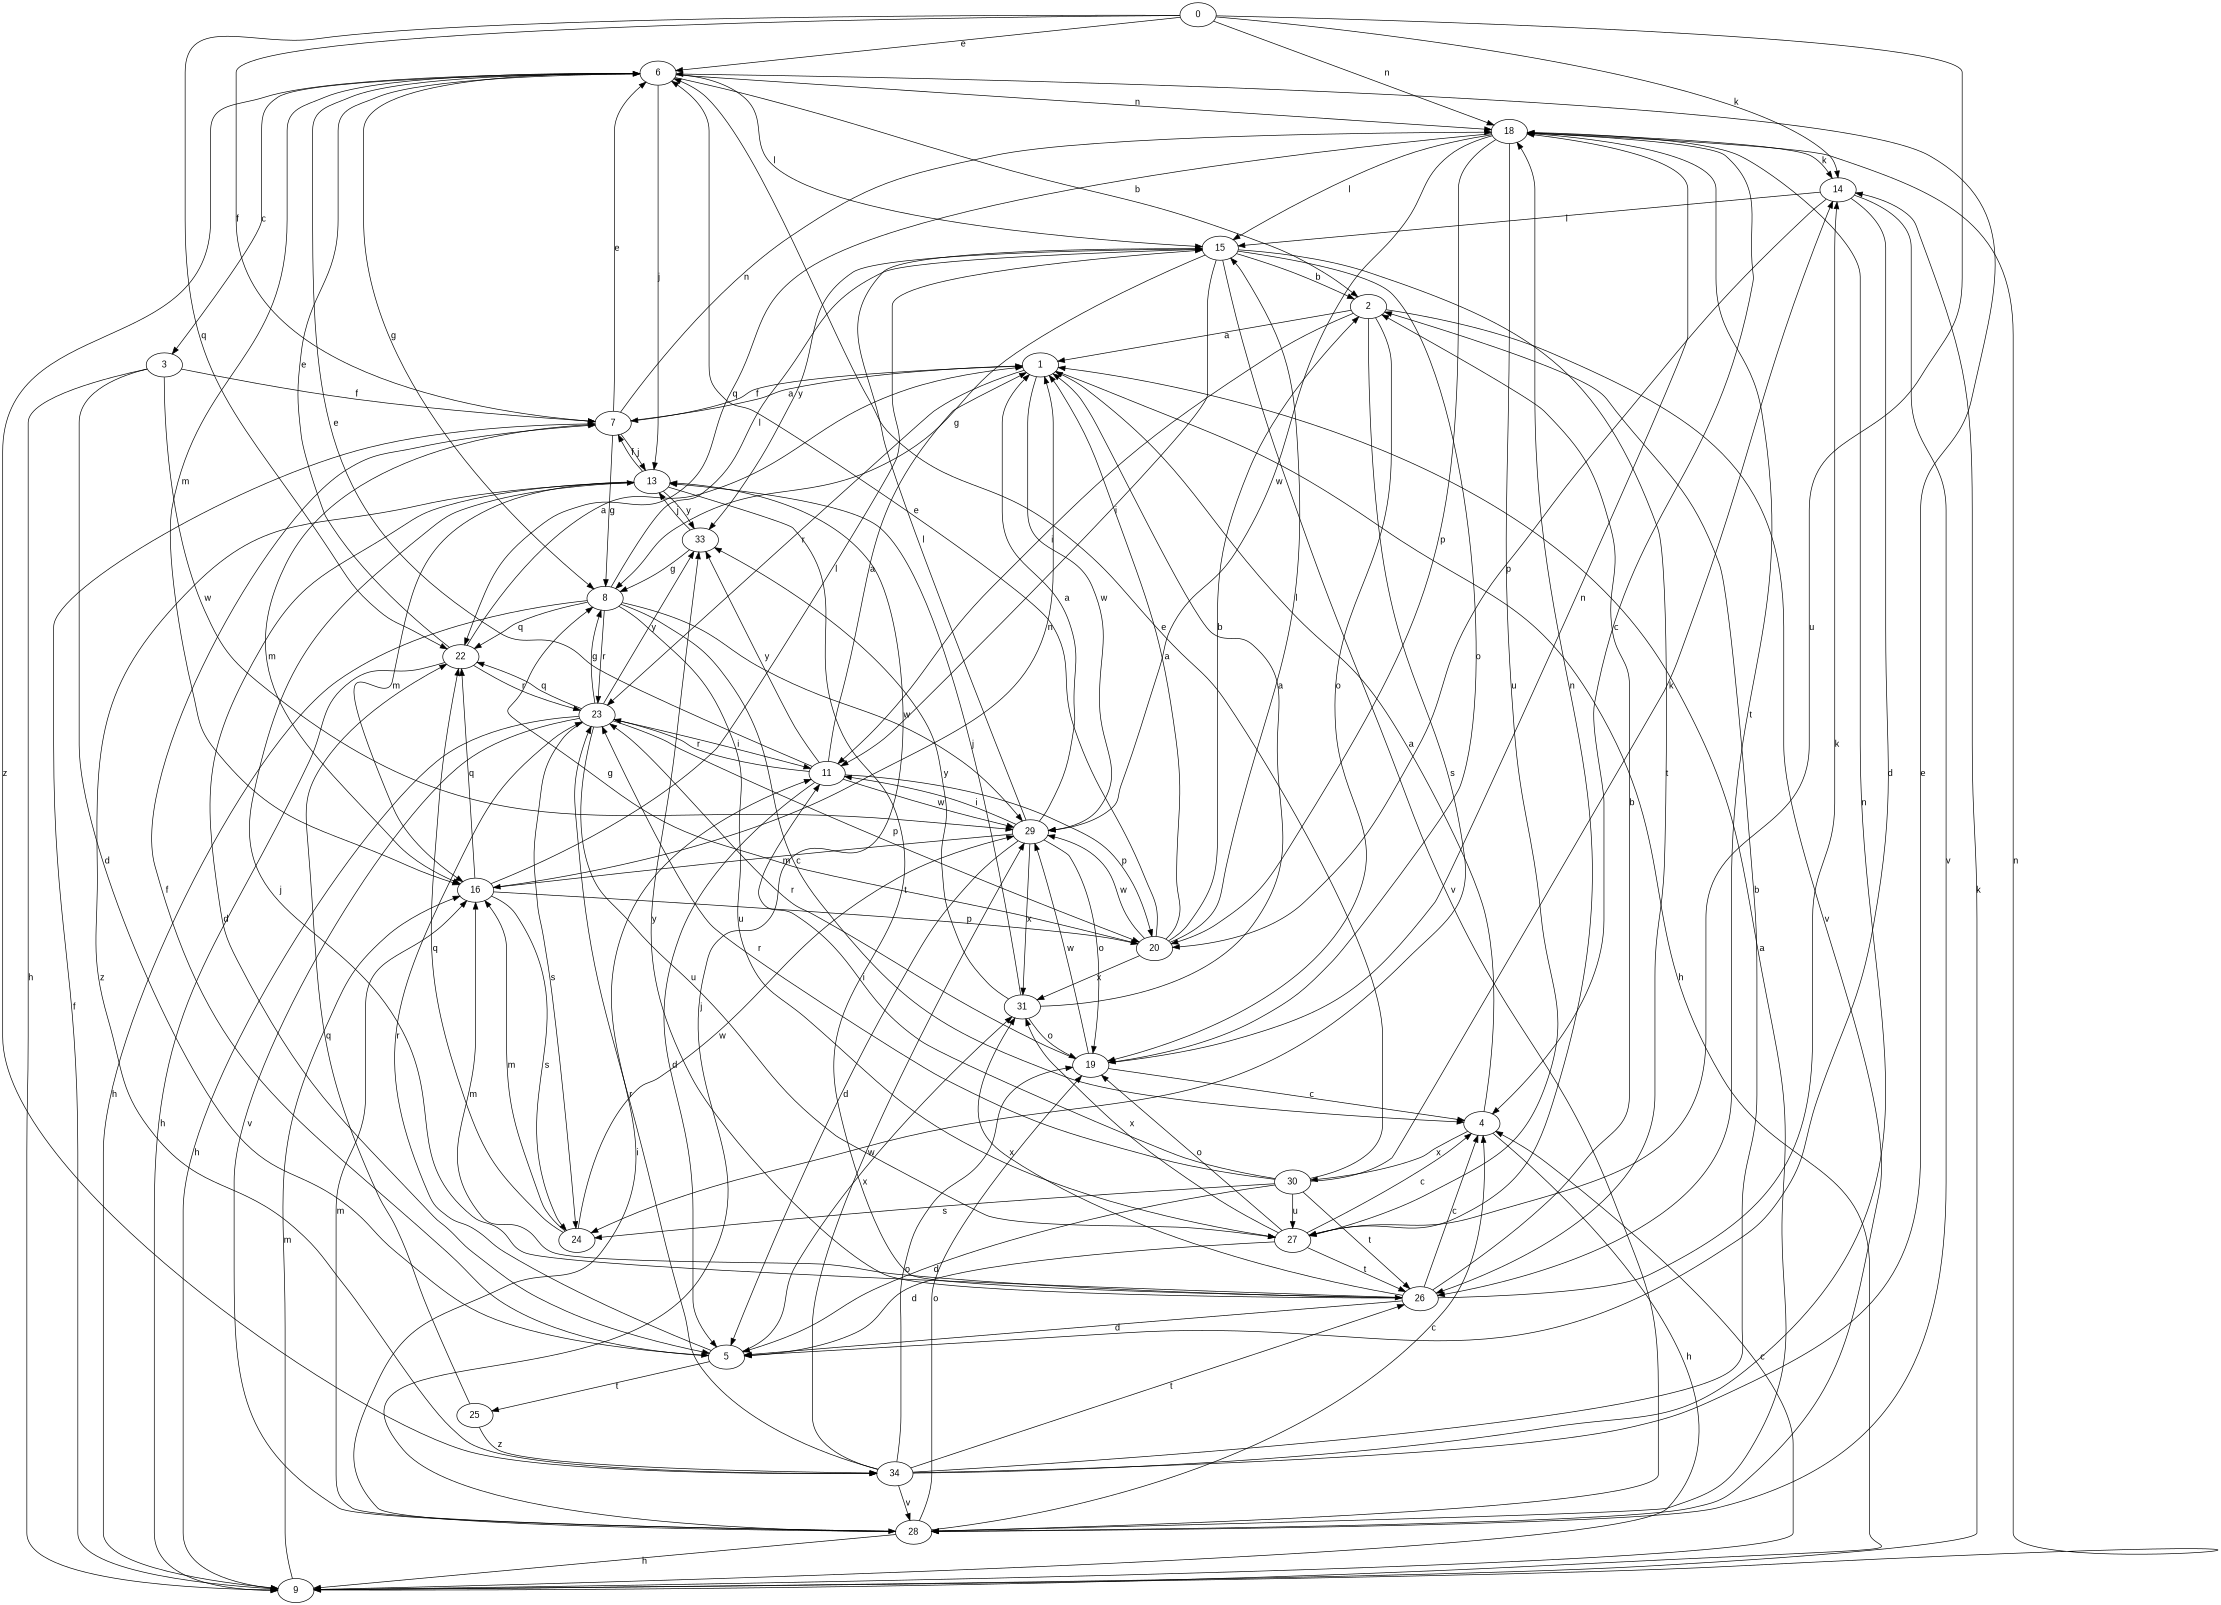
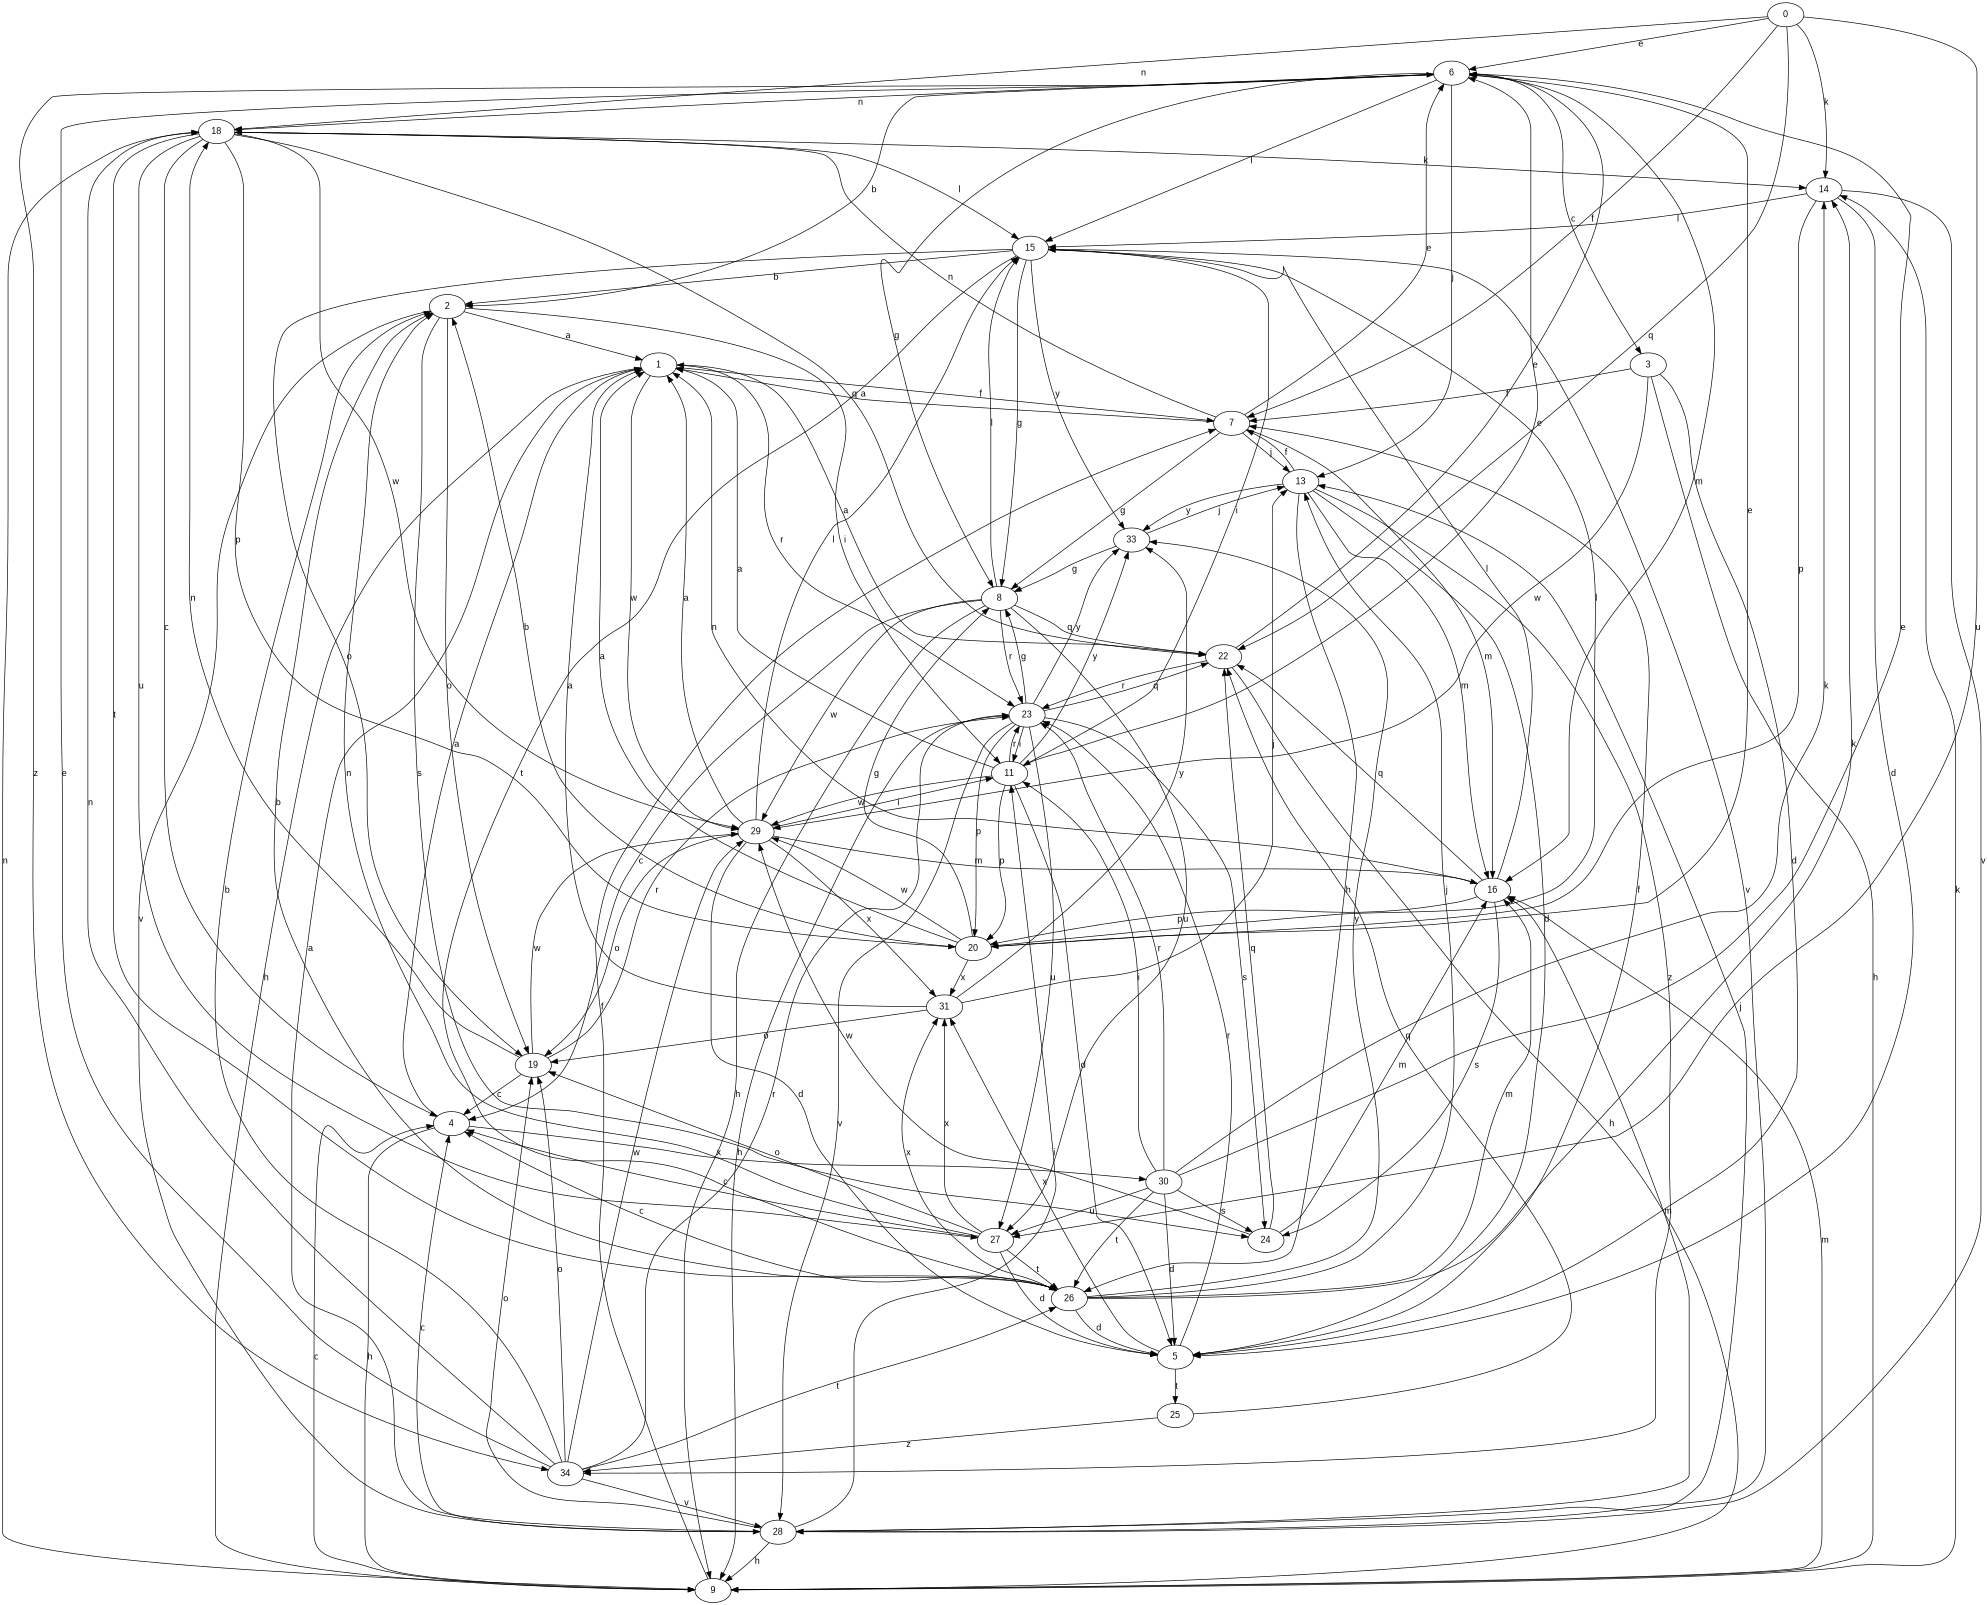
edge "27" -> "18": now "27" -> "2"
edge "13" -> "26": label "t" -> "h"
